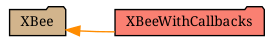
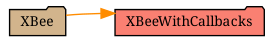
edge "XBeeWithCallbacks" -> "XBee": reversed
